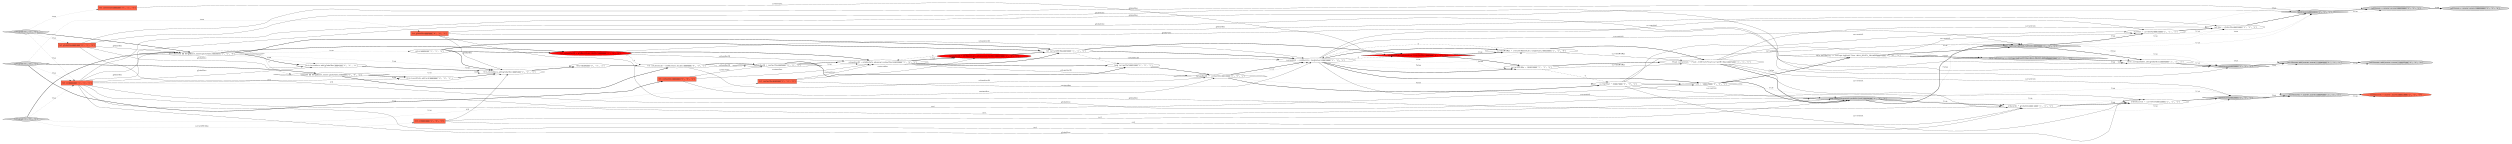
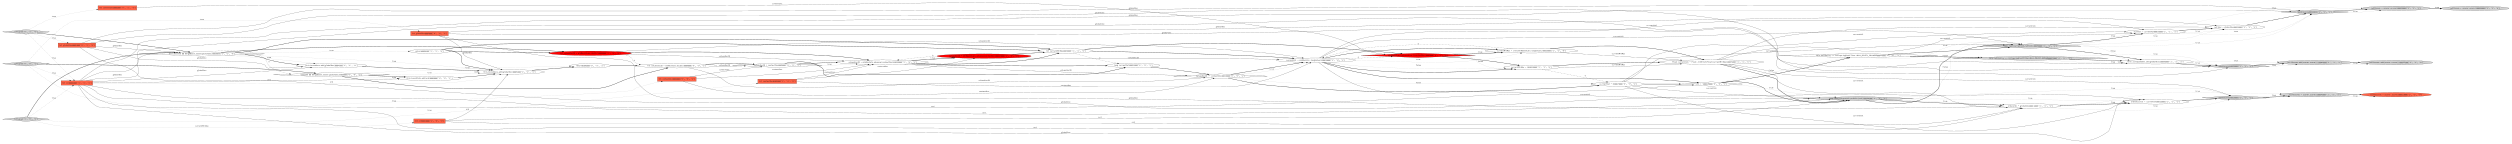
edge "collapse['0', '0', '1']" -> "int contextDoc@@@2@@@['0', '0', '1']": style bold -> dotted
